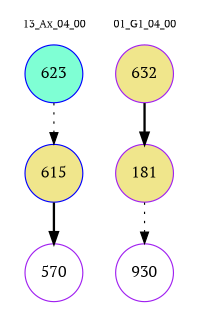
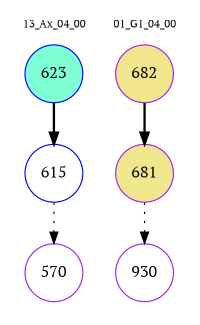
node "632": label "632" -> "682"
edge "623" -> "615": style dotted -> bold
node "615": fillcolor khaki -> white
node "181": label "181" -> "681"
edge "615" -> "570": style bold -> dotted
